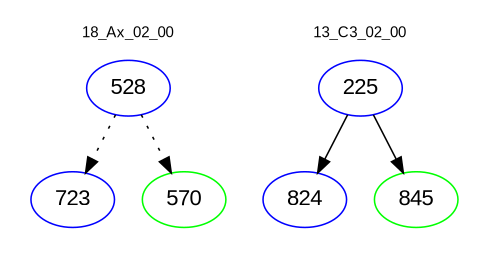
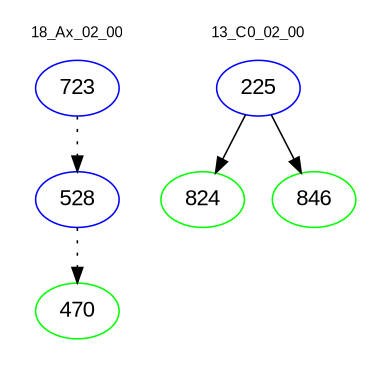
cluster "13_C3_02_00": label "13_C3_02_00" -> "13_C0_02_00"
edge "528" -> "723": reversed
node "570": label "570" -> "470"
node "824": color blue -> green
node "845": label "845" -> "846"
